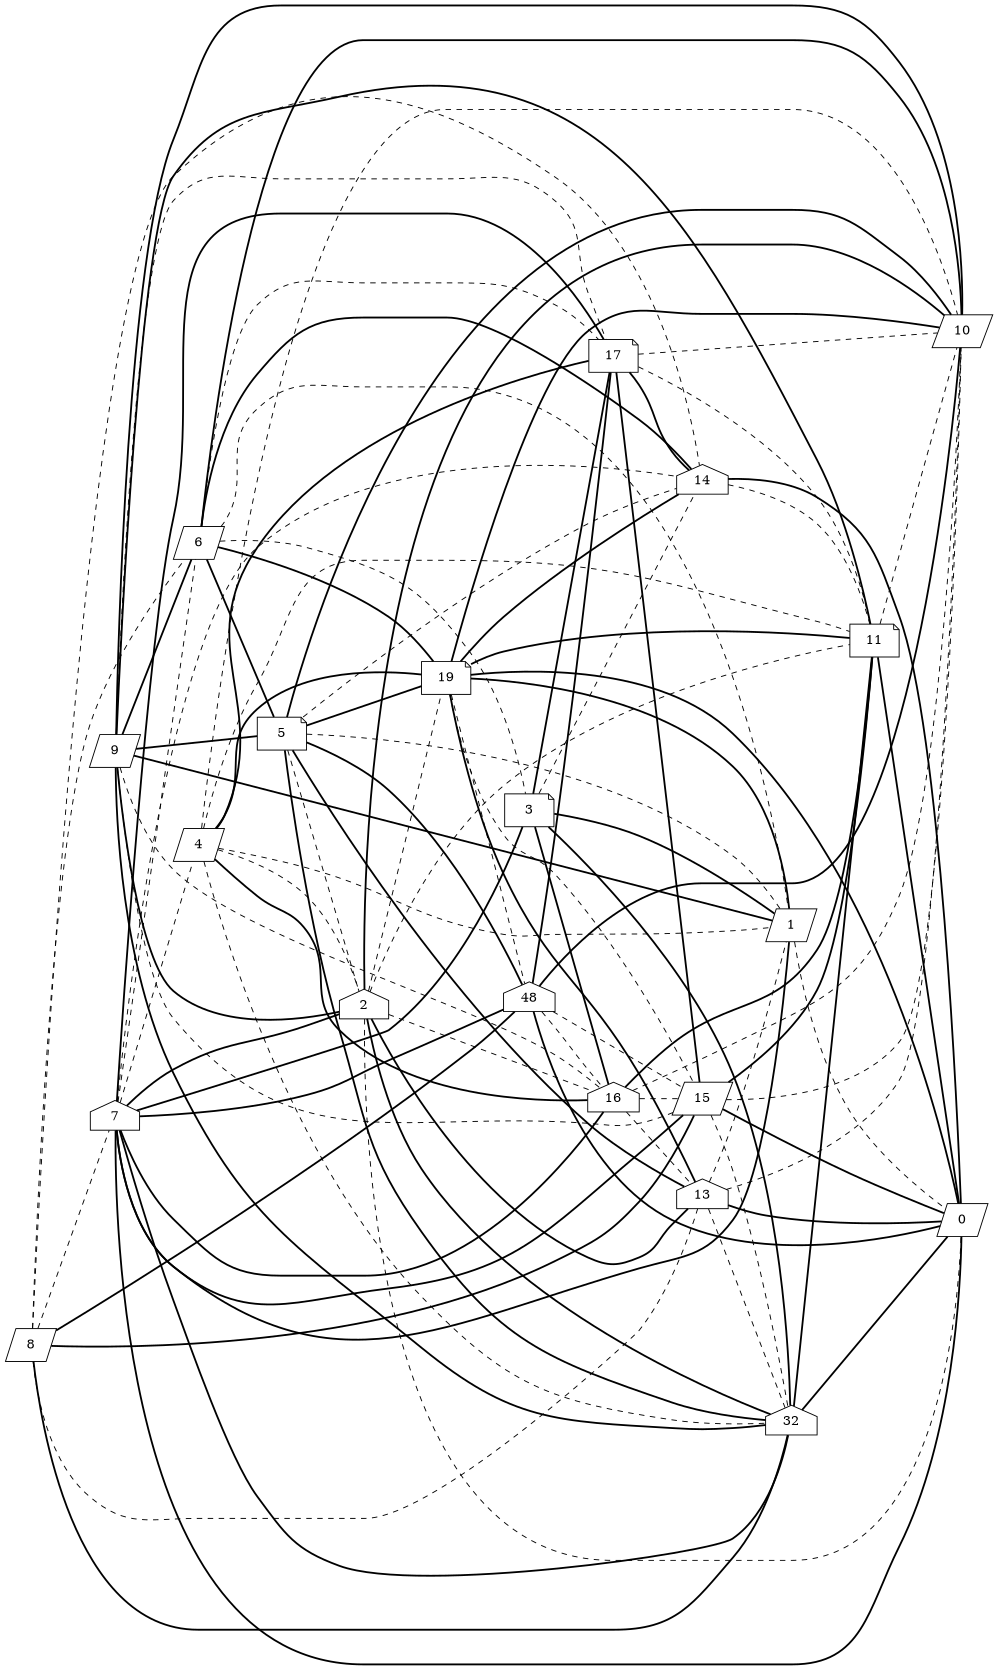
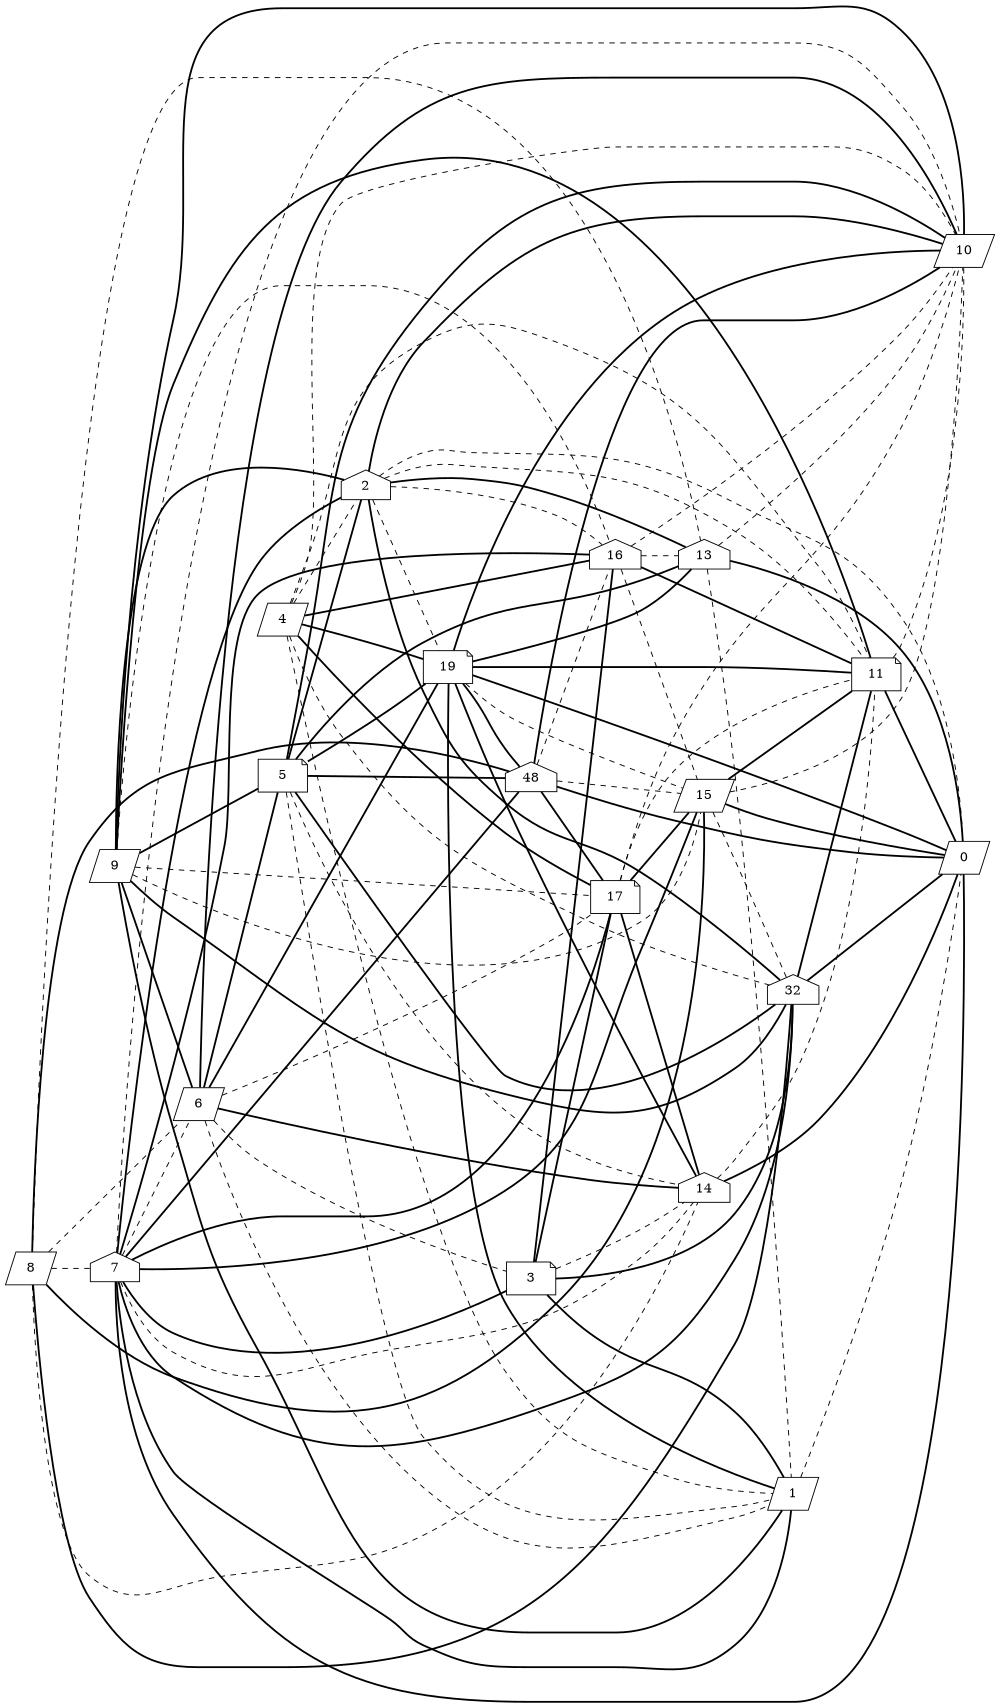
edge "5" -- "2": style dashed -> bold
edge "19" -- "48": style dashed -> bold
edge "4" -- "7": now "10" -- "7"
edge "13" -- "32": removed
